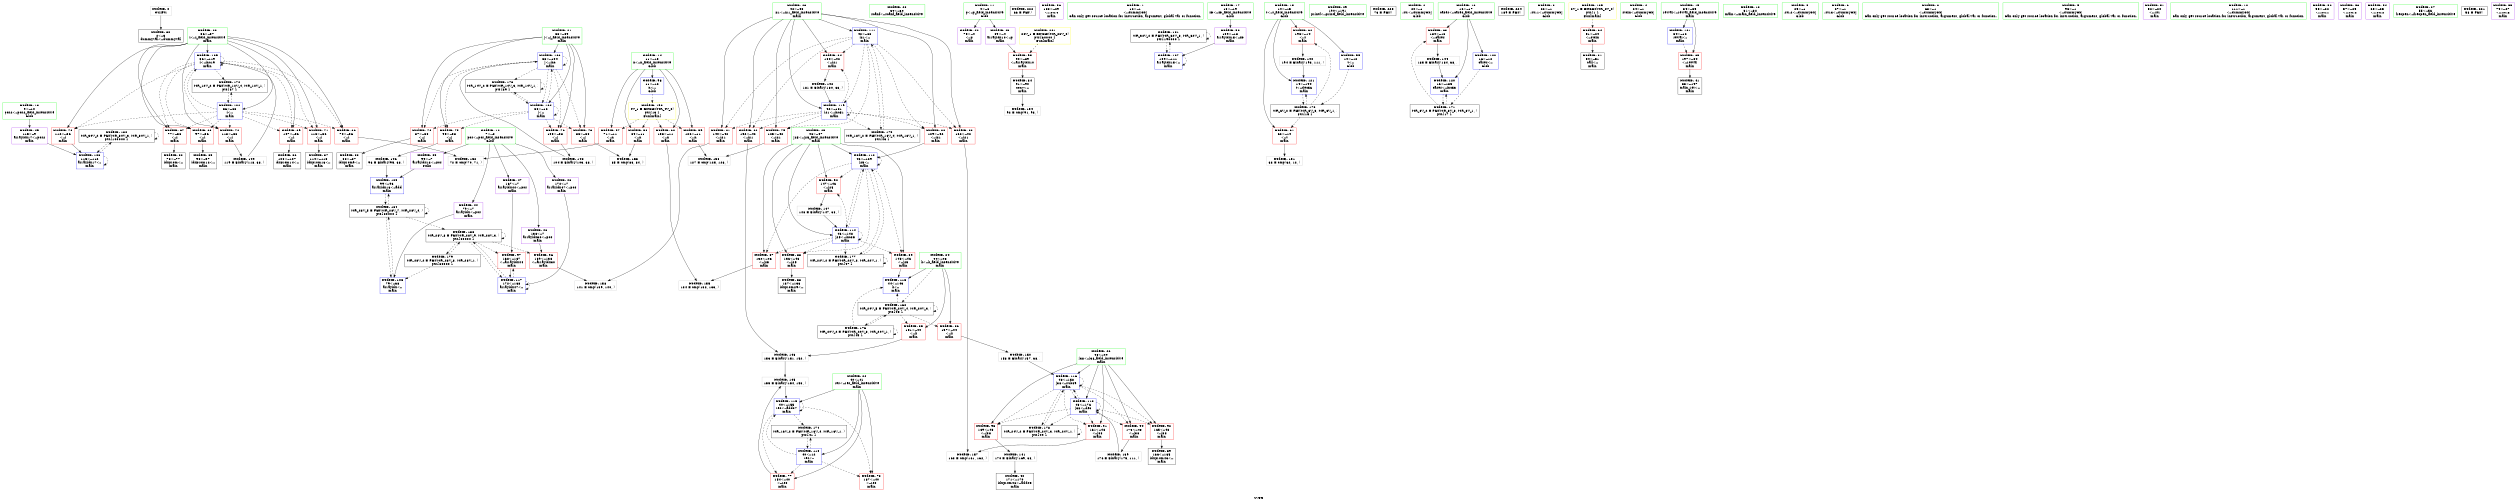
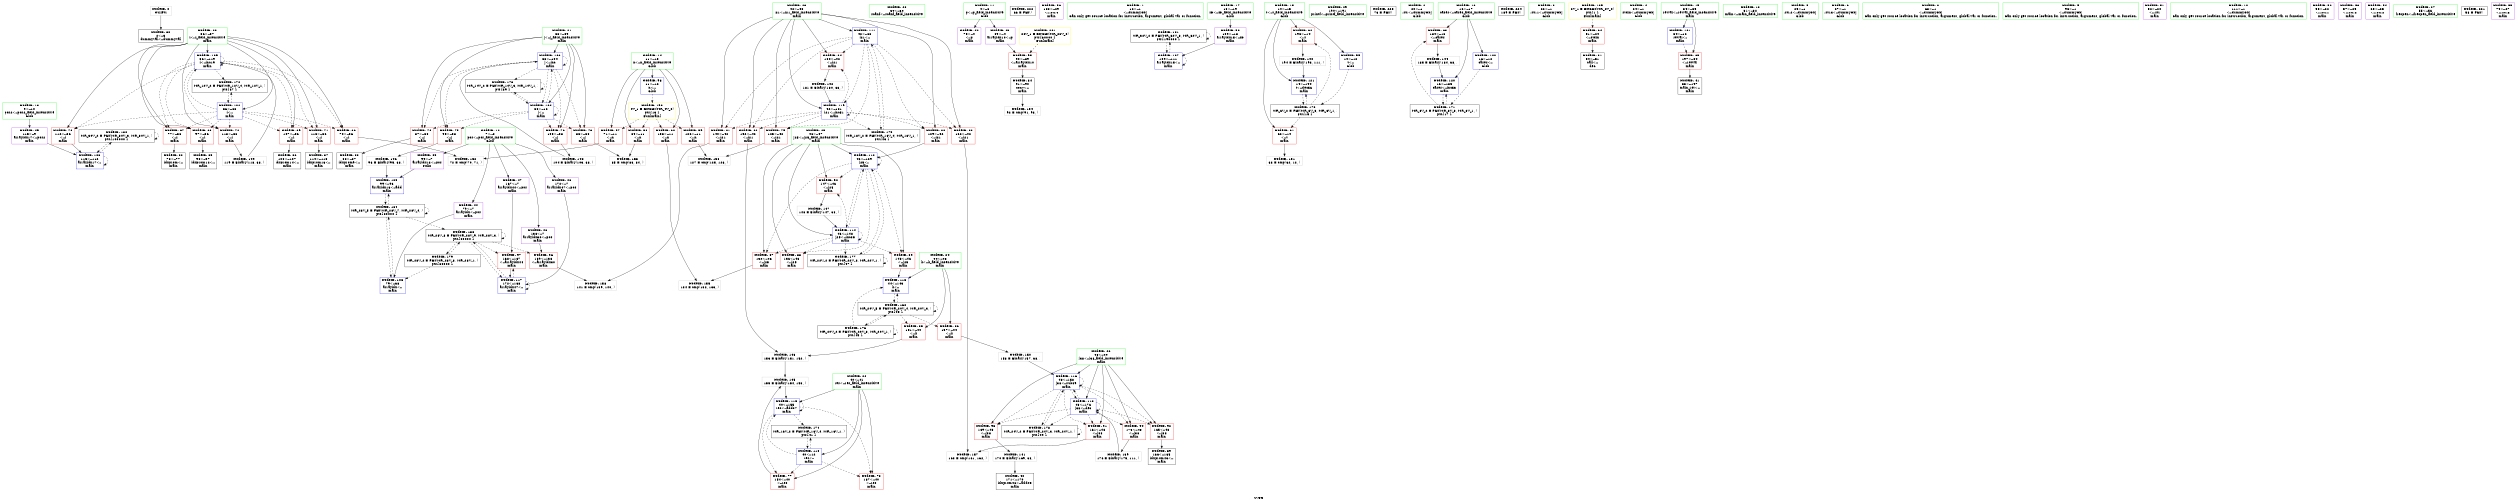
node "NodeID: 31": text "main" -> "dec"
node "NodeID: 38": removed
edge "NodeID: 24" -> "NodeID: 162": now "NodeID: 113" -> "NodeID: 162"
